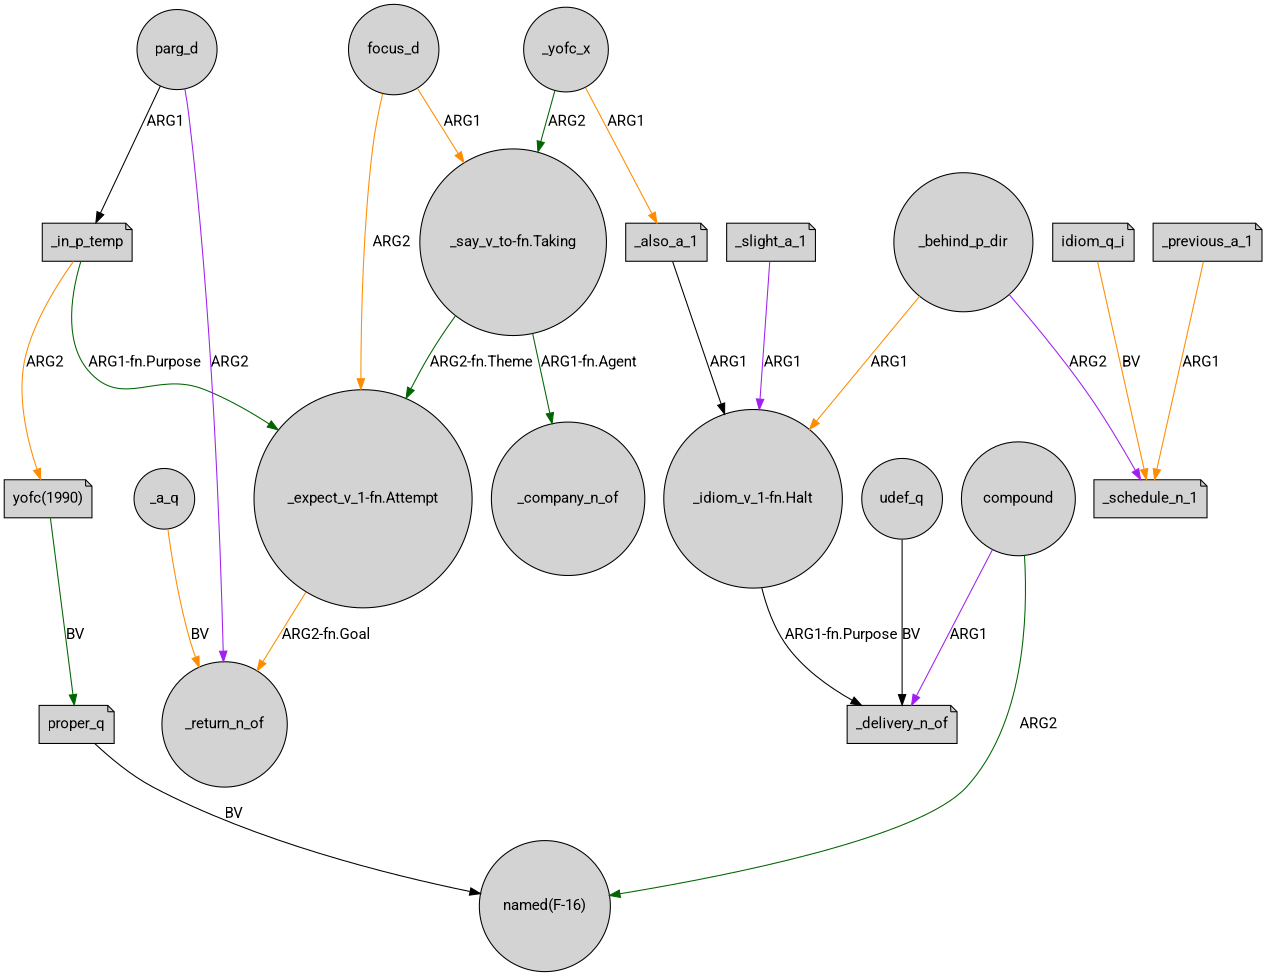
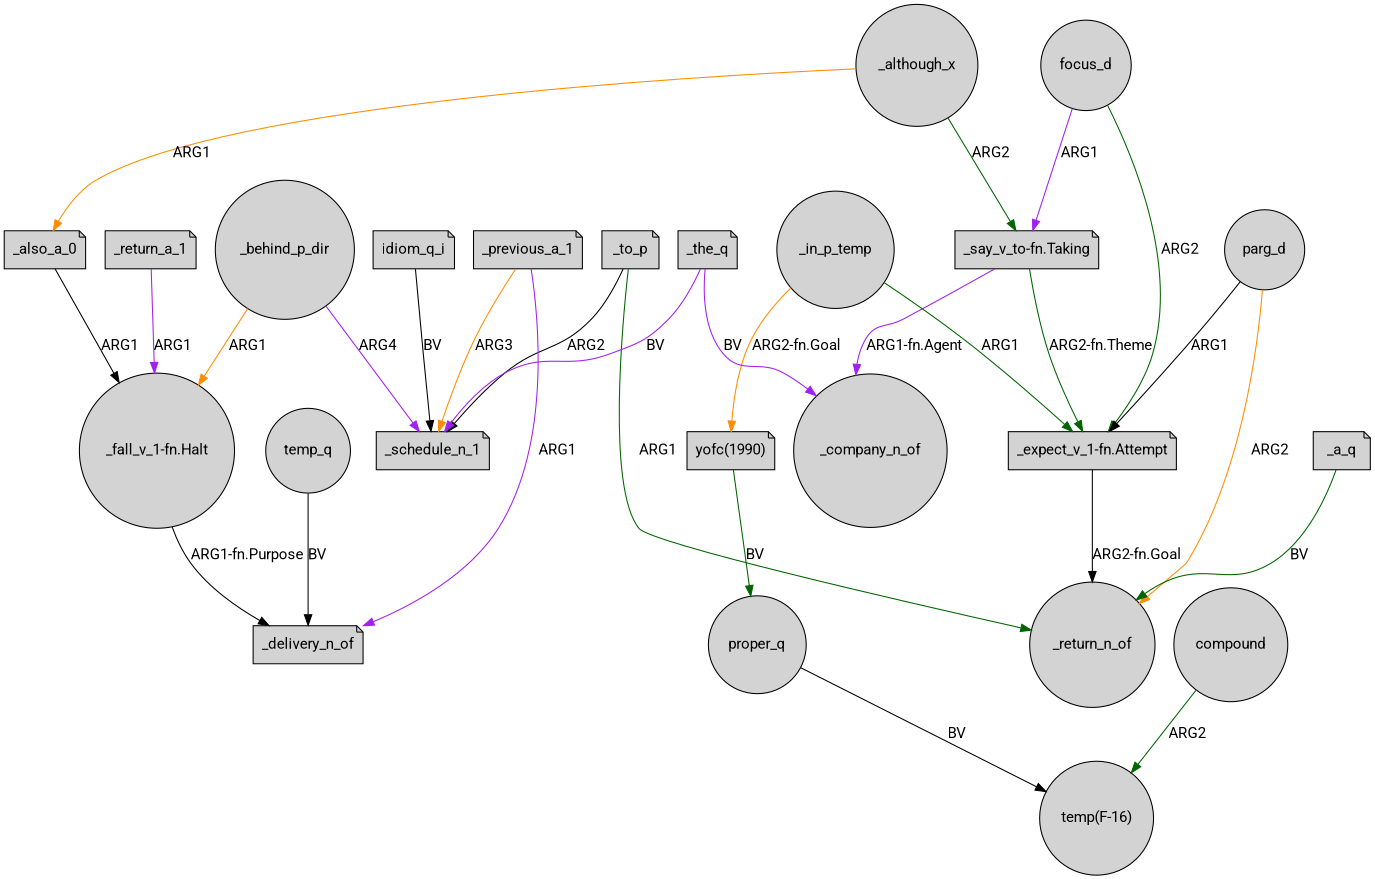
node "_yofc_x": label "_yofc_x" -> "_although_x"
edge "focus_d" -> "_say_v_to-fn.Taking": color darkorange -> purple
edge "parg_d" -> "_in_p_temp": now "parg_d" -> "_expect_v_1-fn.Attempt"
edge "focus_d" -> "_expect_v_1-fn.Attempt": color darkorange -> darkgreen
node "_in_p_temp": shape note -> circle
node "_say_v_to-fn.Taking": shape circle -> note
node "_also_a_1": label "_also_a_1" -> "_also_a_0"
node "_slight_a_1": label "_slight_a_1" -> "_return_a_1"
node "_to_p": added
node "_the_q": added
edge "_in_p_temp" -> "yofc(1990)": label "ARG2" -> "ARG2-fn.Goal"
edge "_in_p_temp" -> "_expect_v_1-fn.Attempt": label "ARG1-fn.Purpose" -> "ARG1"
edge "_behind_p_dir" -> "_schedule_n_1": label "ARG2" -> "ARG4"
edge "_previous_a_1" -> "_schedule_n_1": label "ARG1" -> "ARG3"
edge "idiom_q_i" -> "_schedule_n_1": color darkorange -> black
edge "parg_d" -> "_return_n_of": color purple -> darkorange
edge "_say_v_to-fn.Taking" -> "_company_n_of": color darkgreen -> purple
node "_a_q": shape circle -> note
node "_expect_v_1-fn.Attempt": shape circle -> note
node "_idiom_v_1-fn.Halt": label "_idiom_v_1-fn.Halt" -> "_fall_v_1-fn.Halt"
node "udef_q": label "udef_q" -> "temp_q"
edge "_a_q" -> "_return_n_of": color darkorange -> darkgreen
edge "compound" -> "_delivery_n_of": now "_previous_a_1" -> "_delivery_n_of"
edge "_expect_v_1-fn.Attempt" -> "_return_n_of": color darkorange -> black
node "proper_q": shape note -> circle
node "named(F-16)": label "named(F-16)" -> "temp(F-16)"
